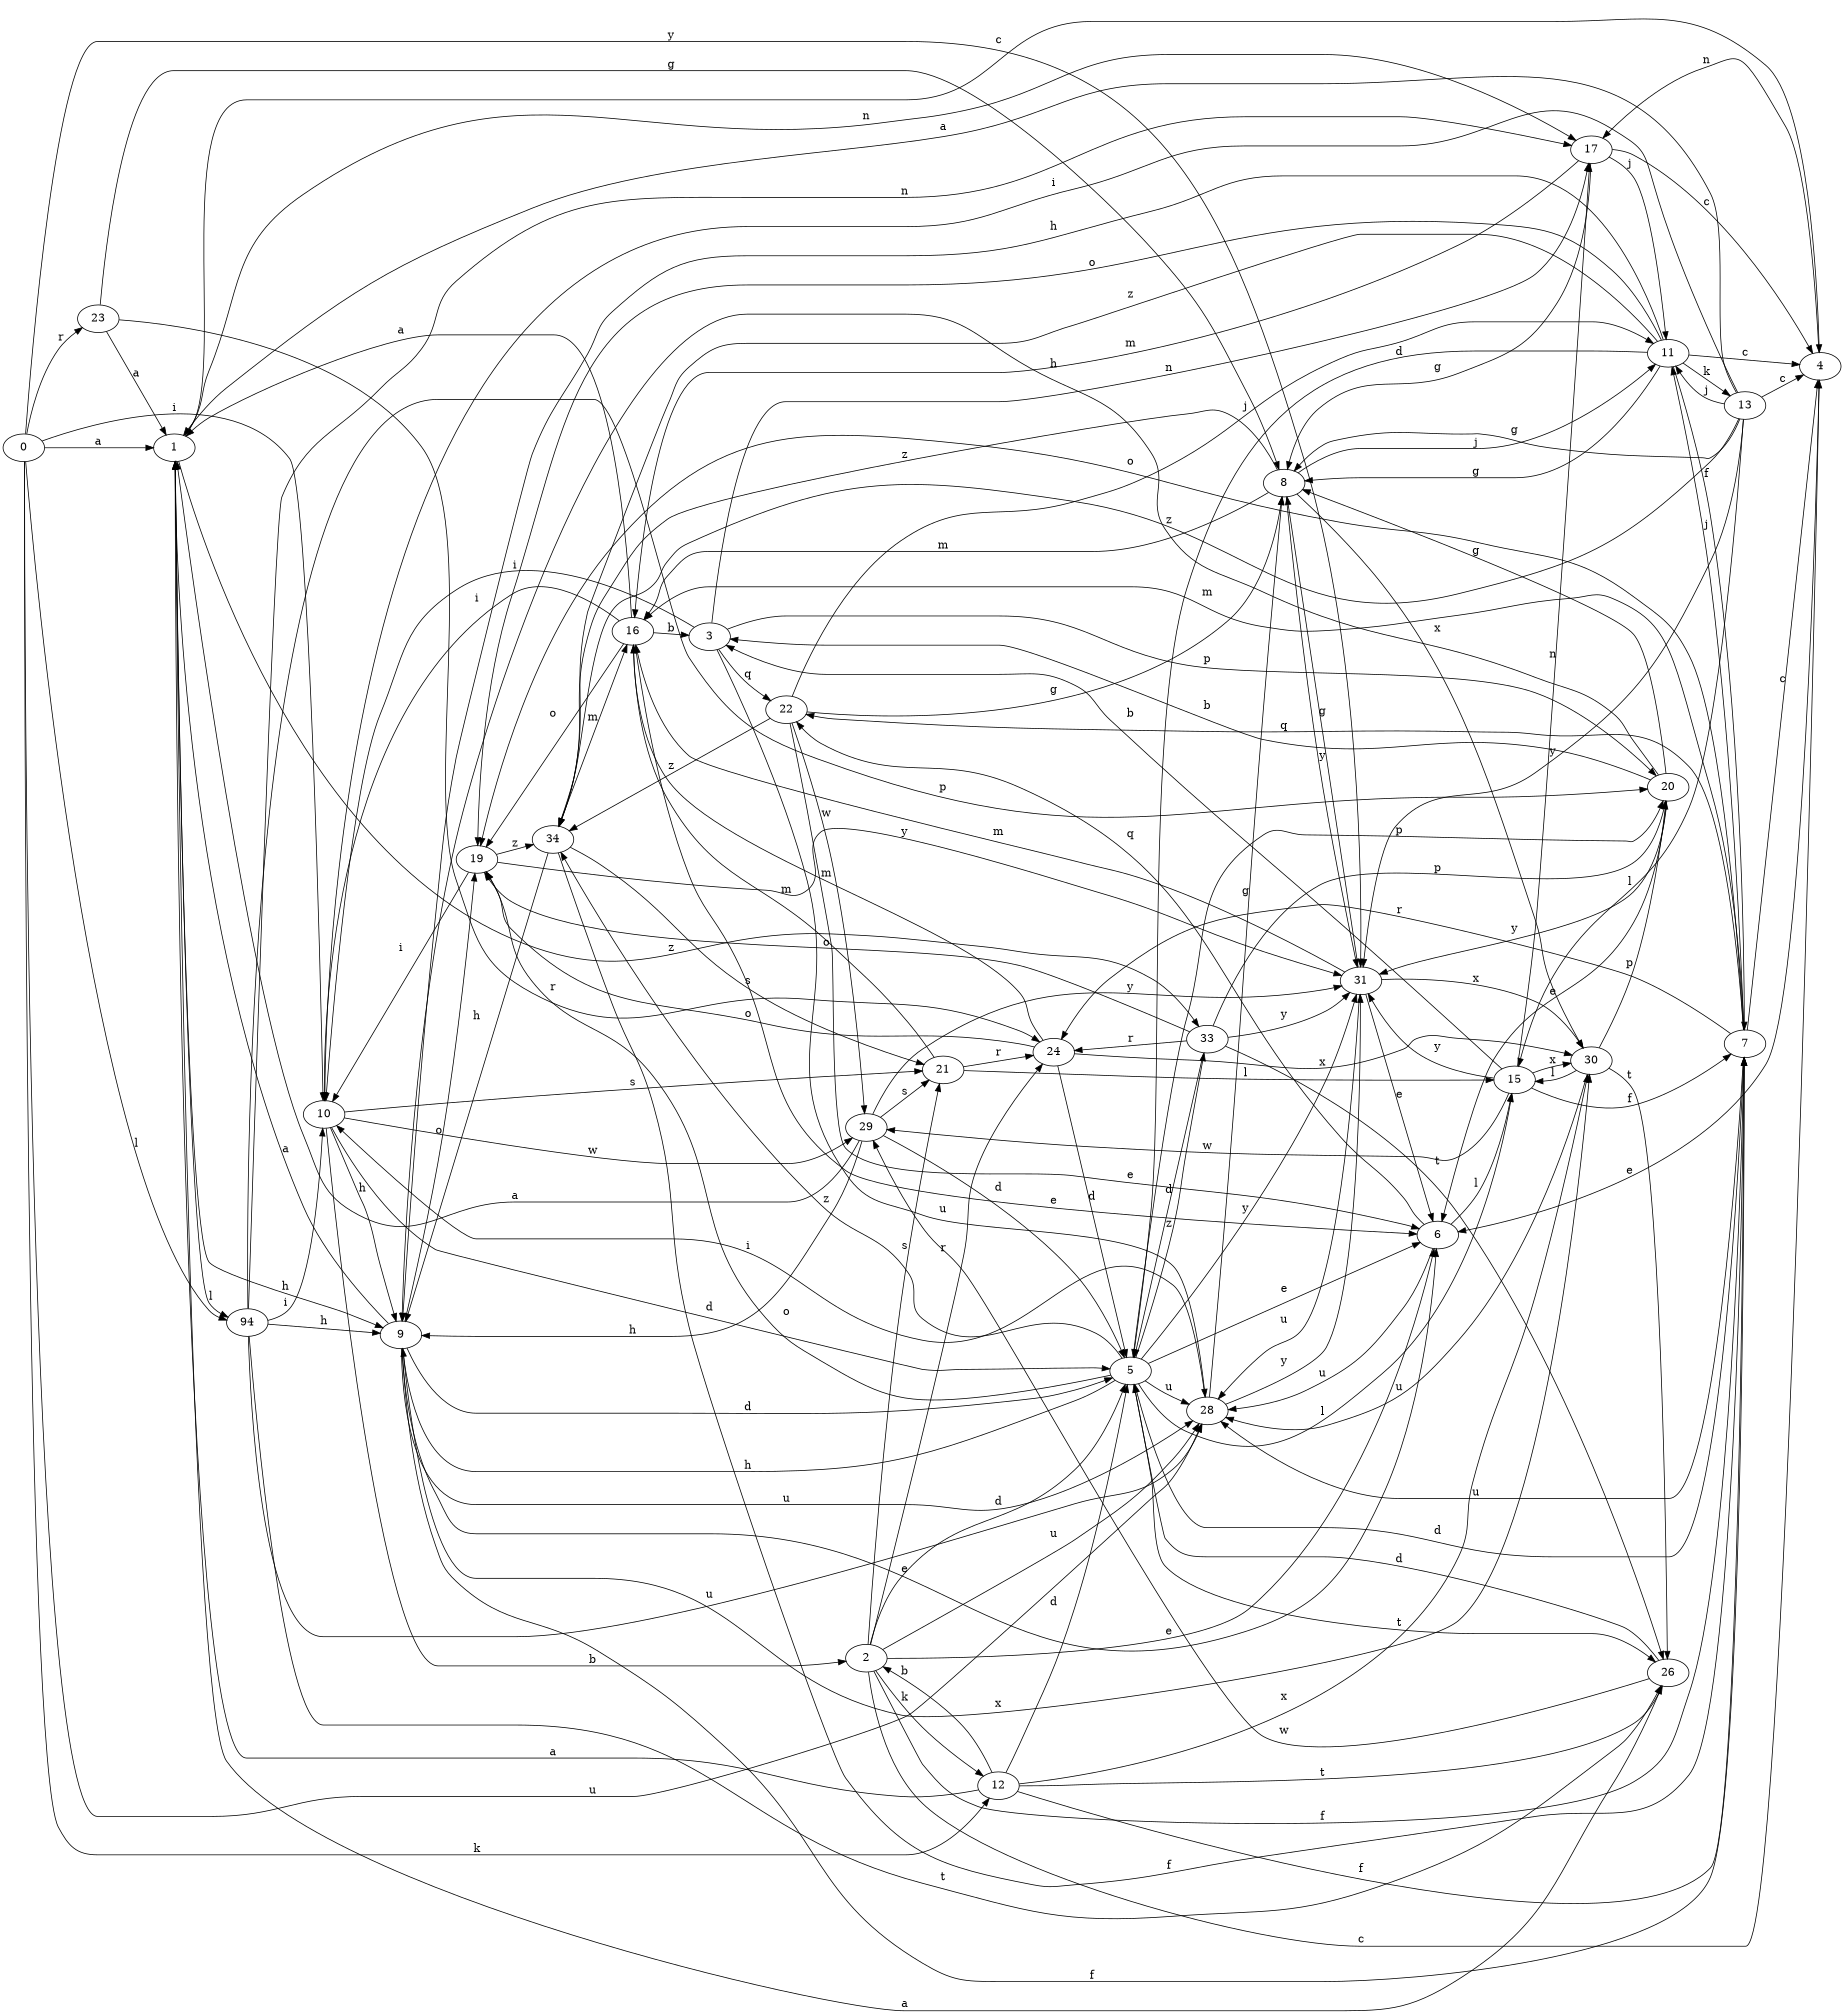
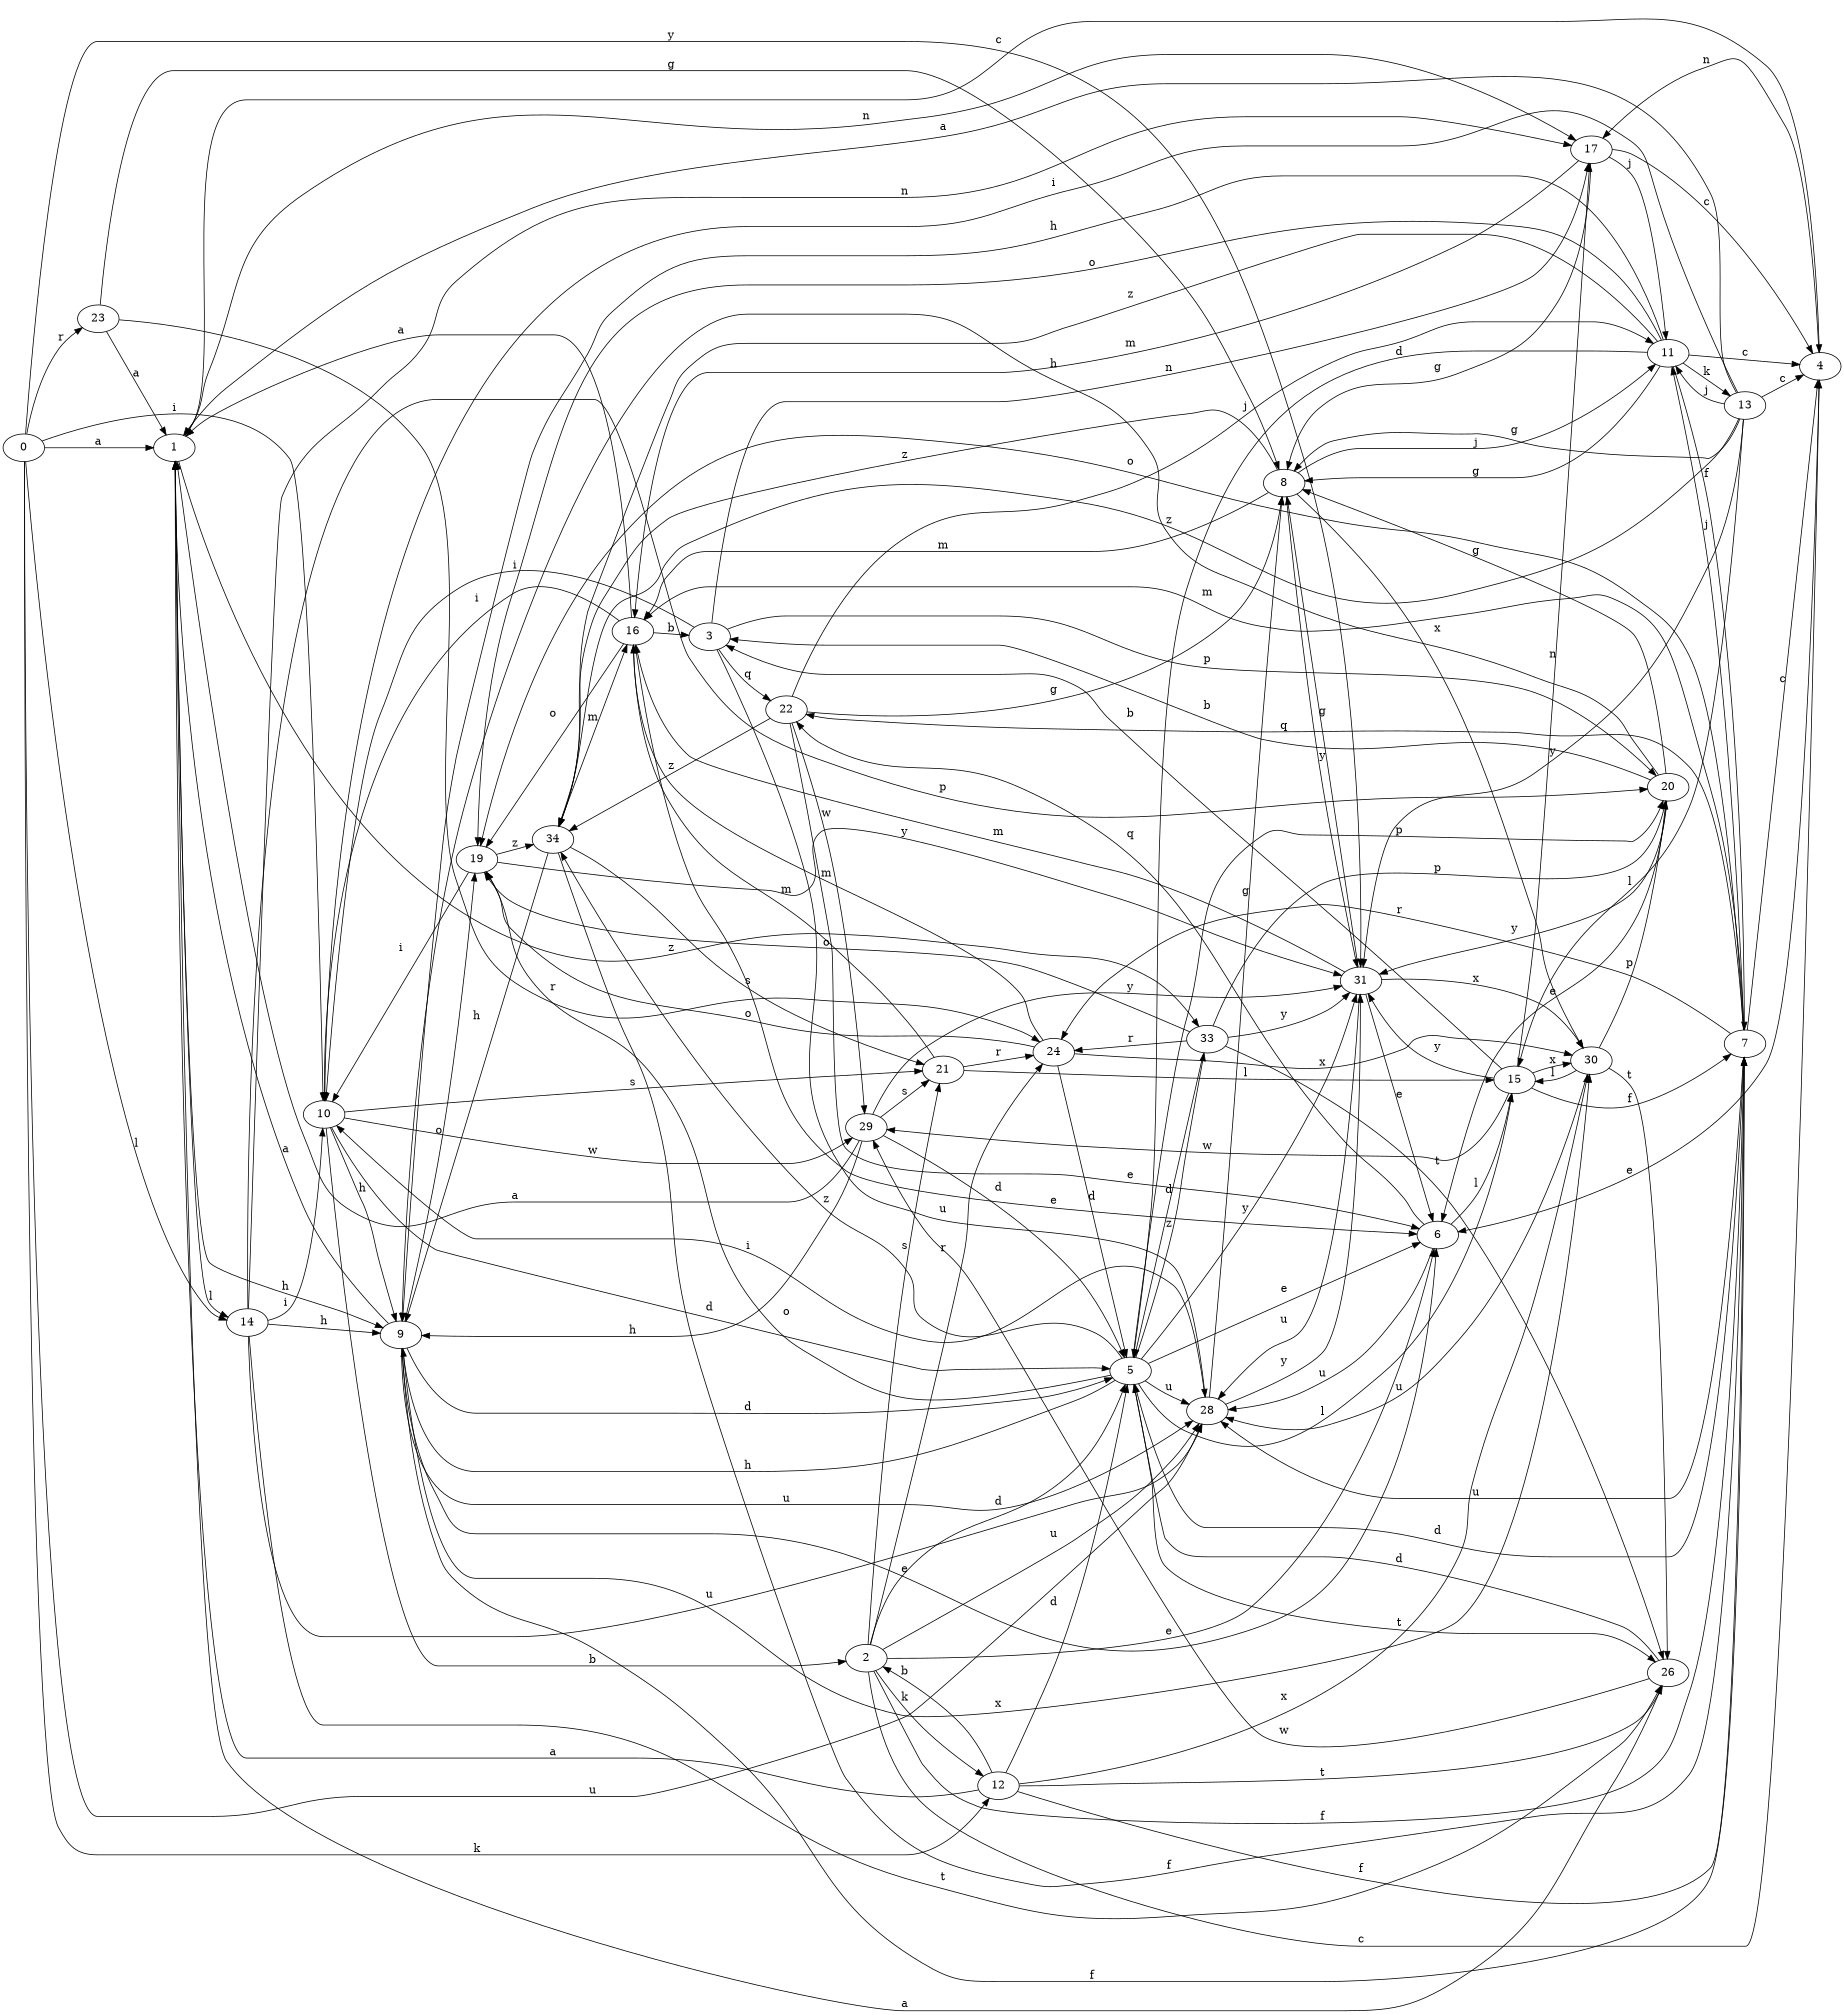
node "94": label "94" -> "14"
